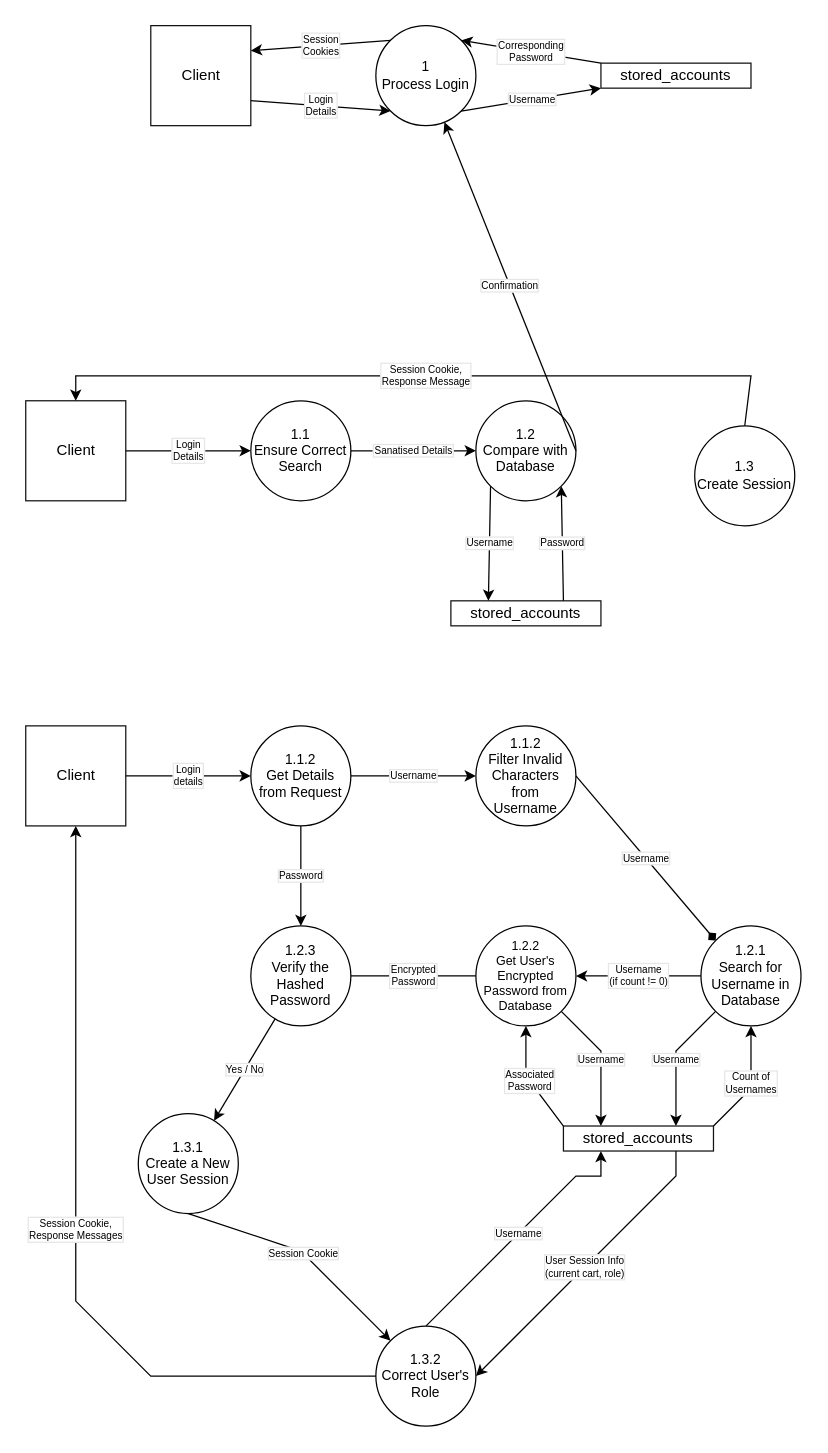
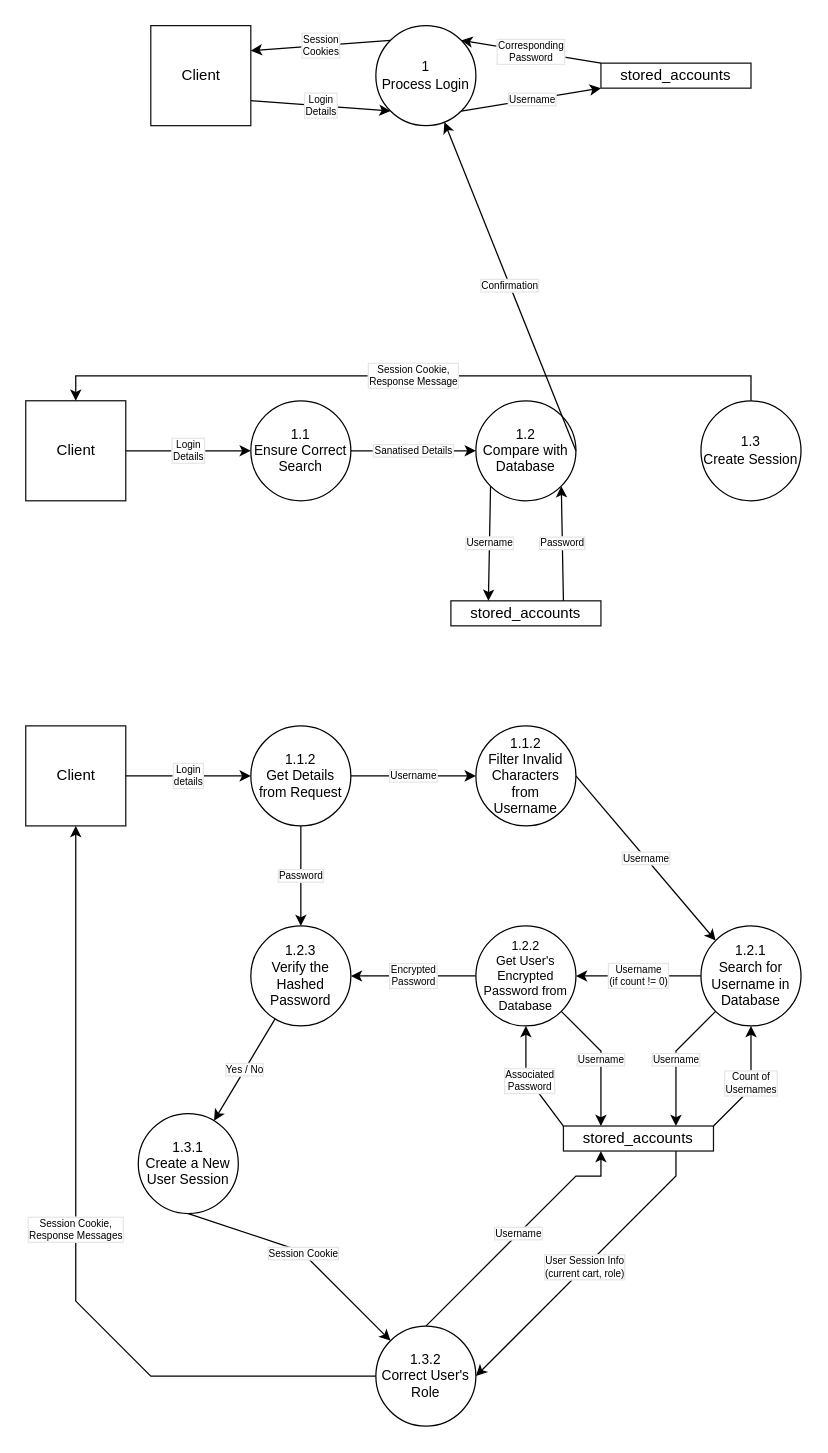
node "1.3Create Session": moved (744, 476) -> (751, 451)
edge "1.1.2Filter Invalid Characters from Username" -> "1.2.1 Search for Username in Database": arrowhead diamond -> classic
edge "1.2.3 Verify the Hashed Password" -- "1.2.2Get User's Encrypted Password from Database": arrowhead none -> classic
